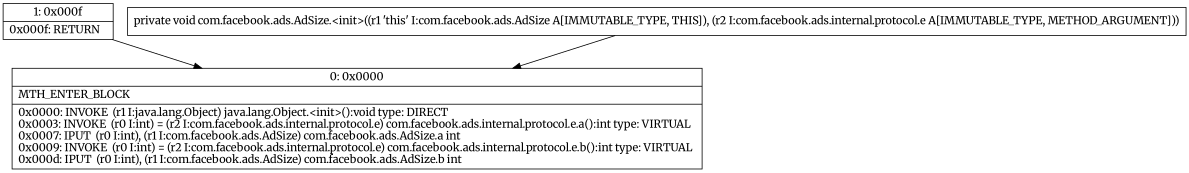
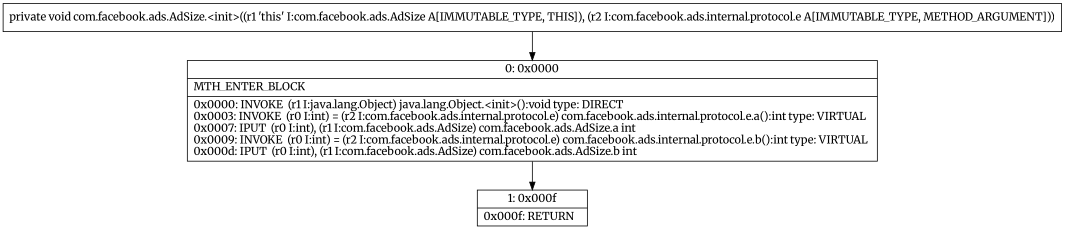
edge "1: 0x000f" -> "0: 0x0000": reversed
